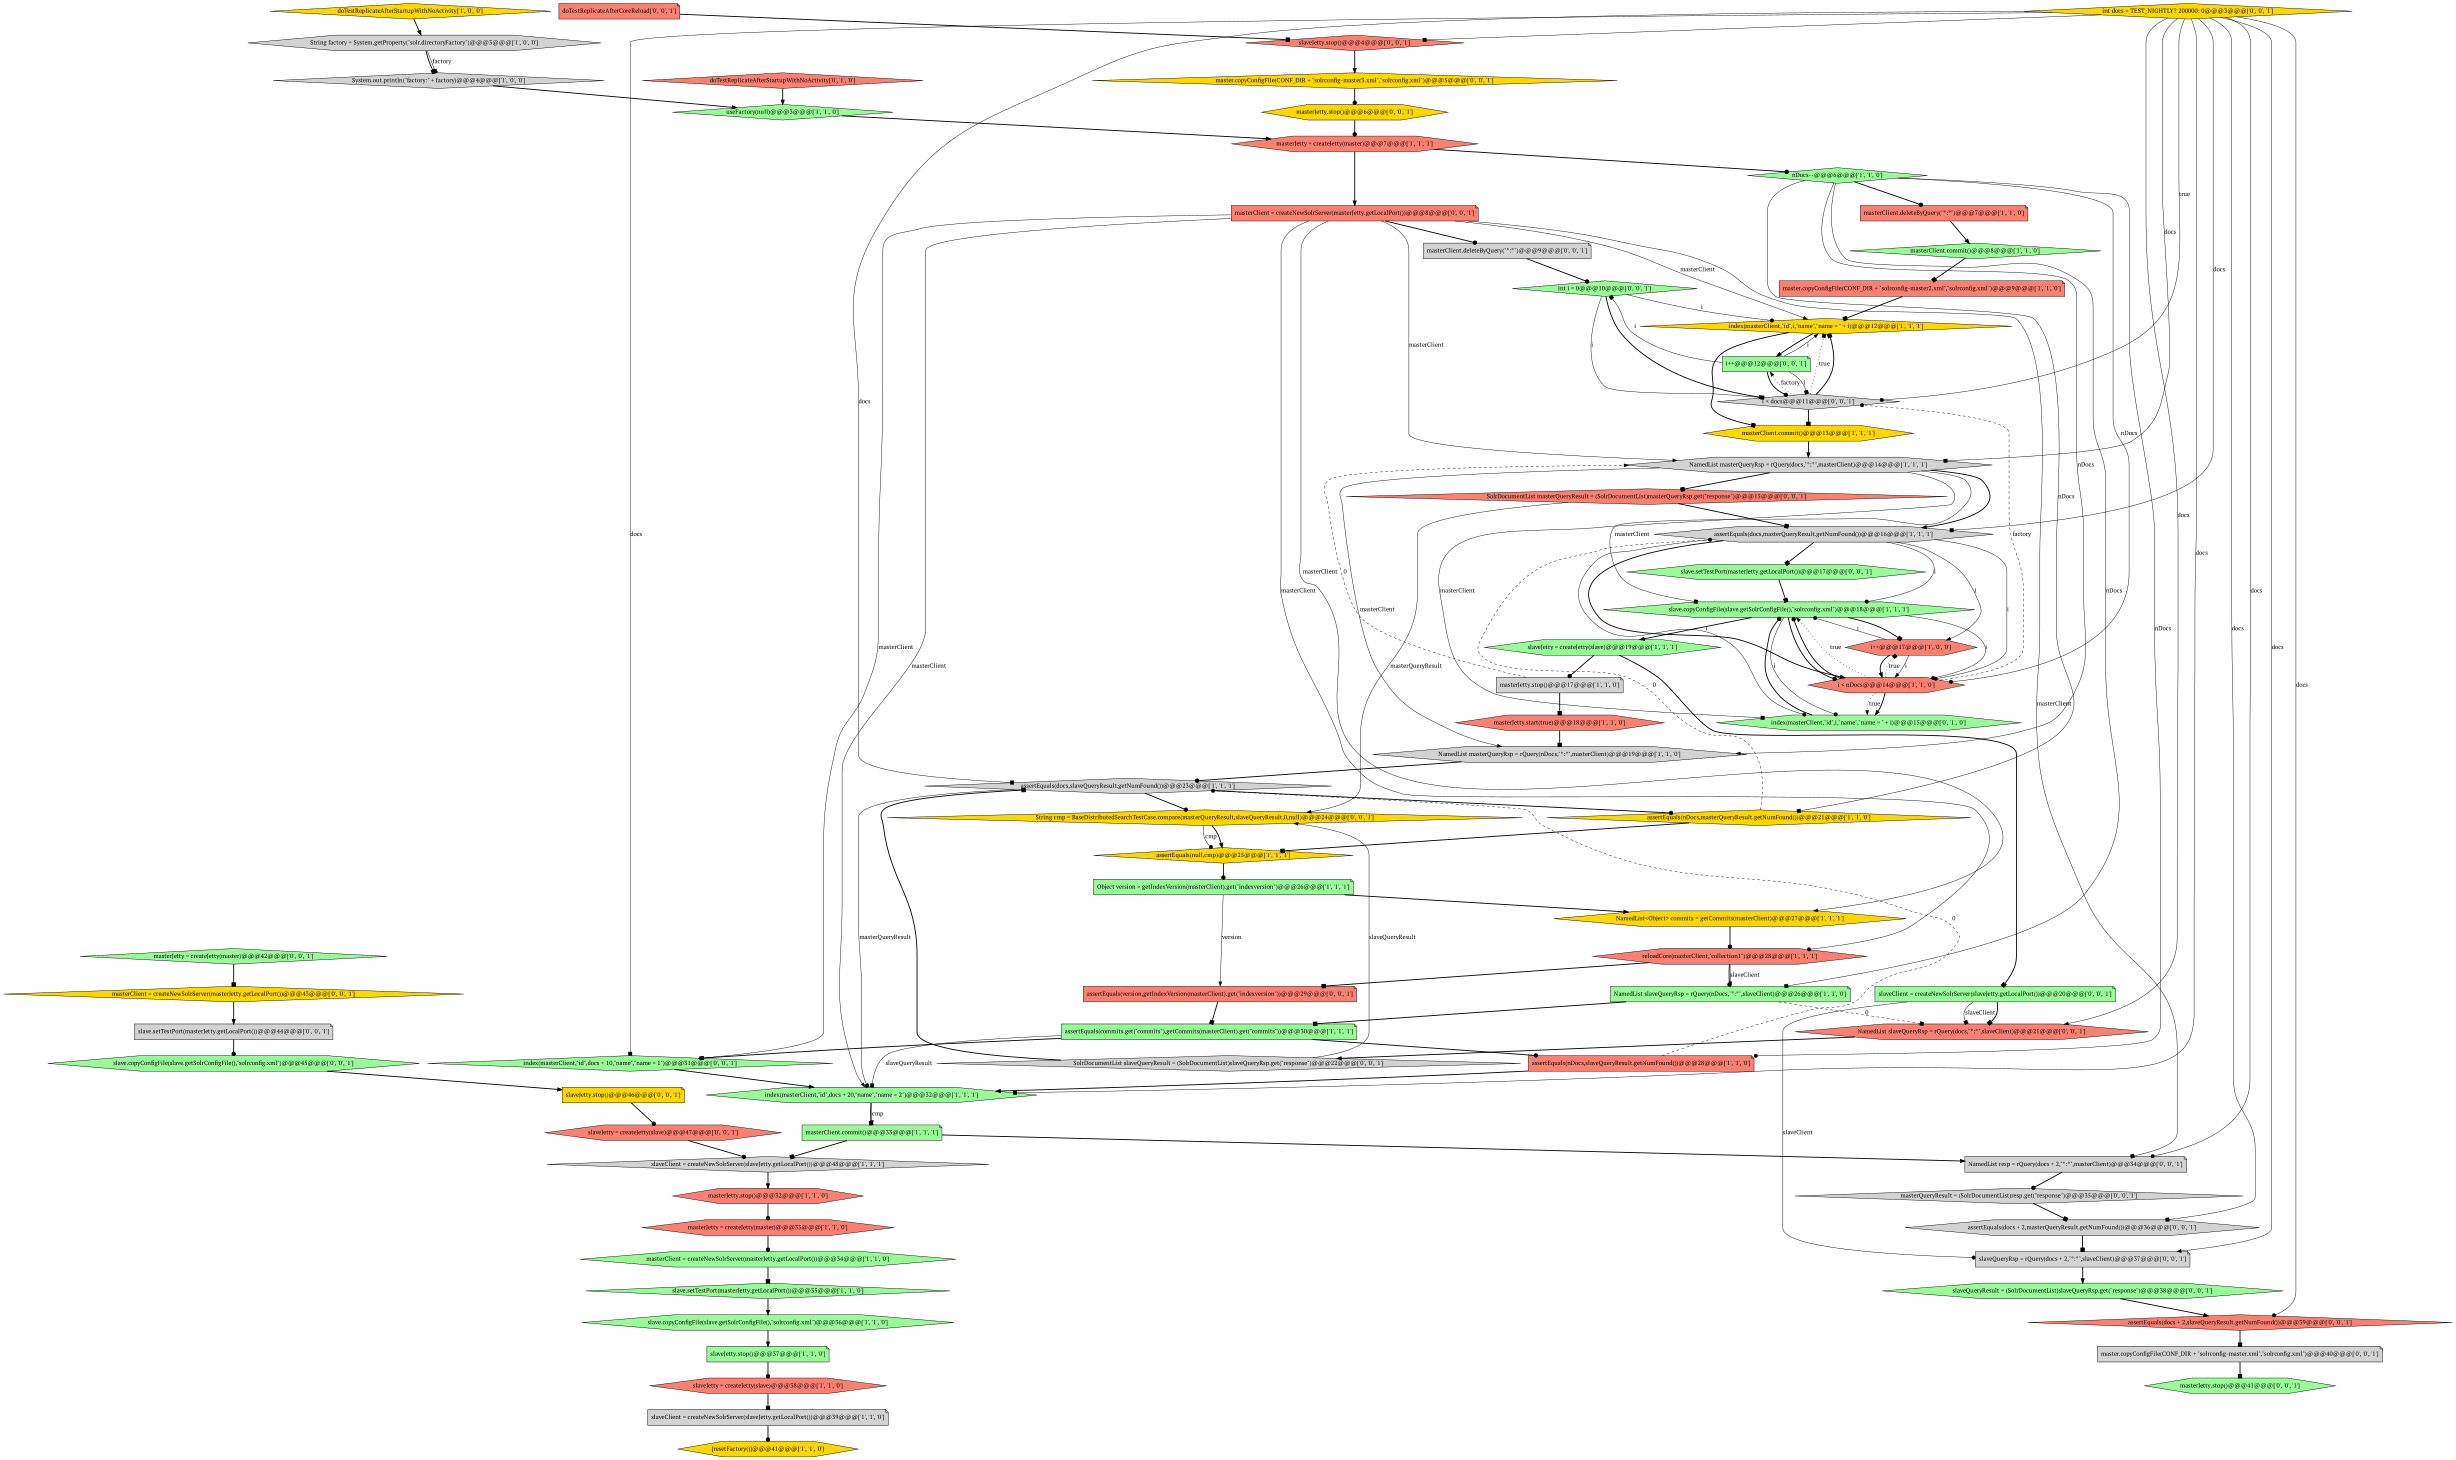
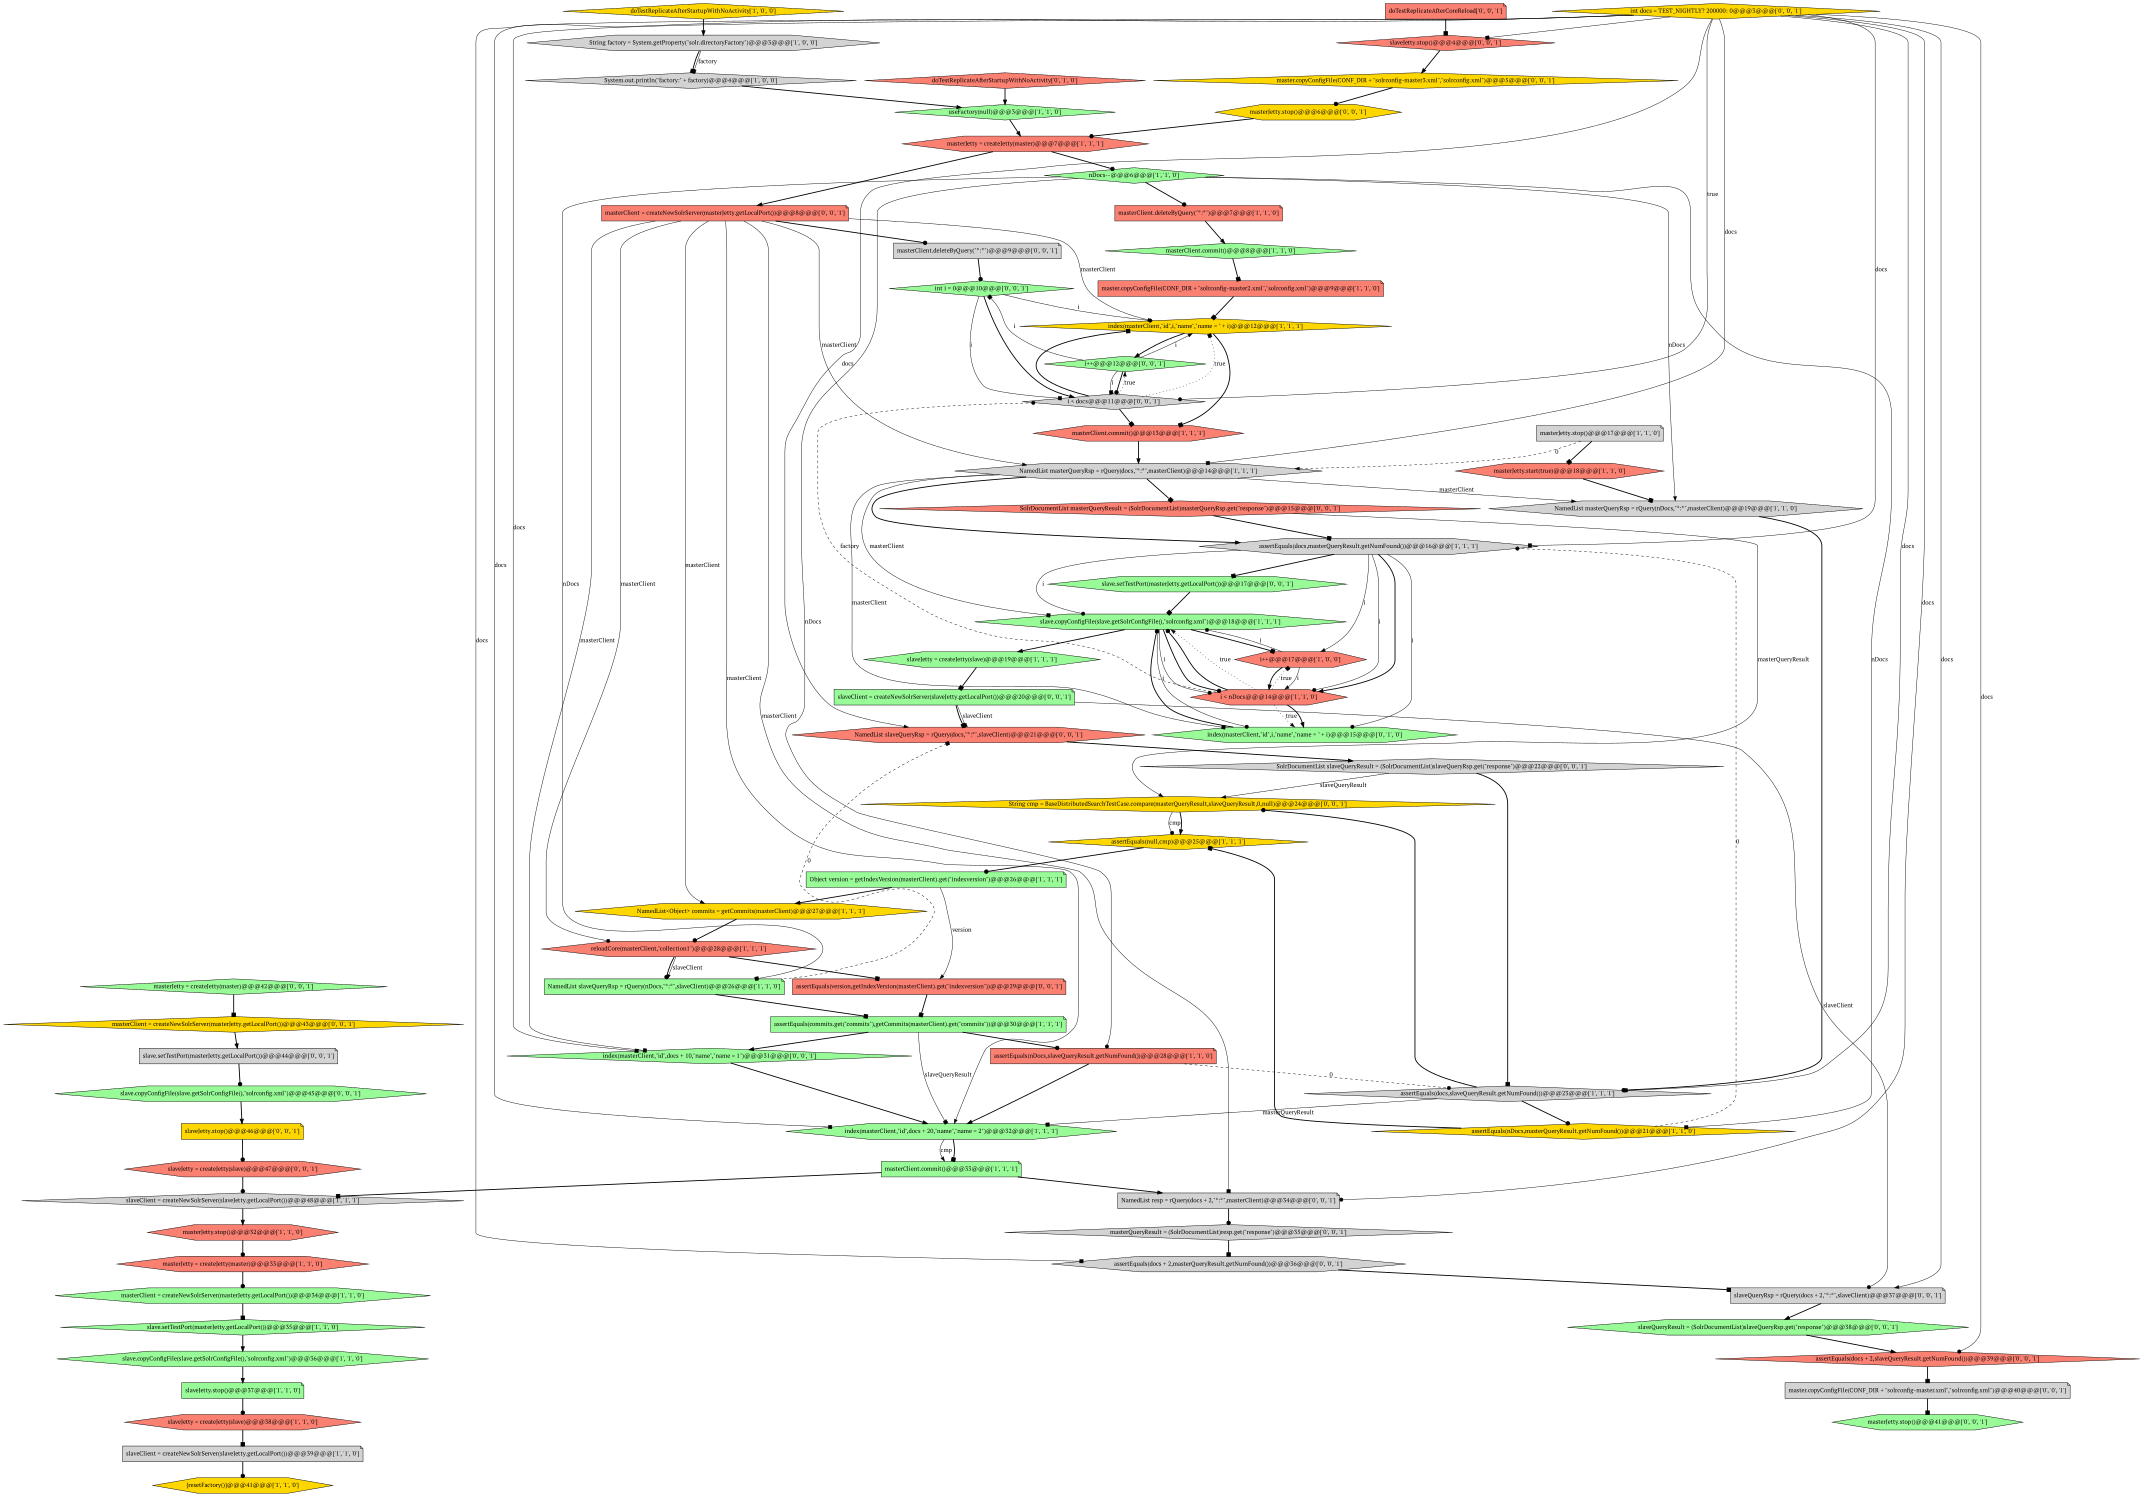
node "i++@@@12@@@['0', '0', '1']": shape note -> diamond
edge "i < docs@@@11@@@['0', '0', '1']" -> "i++@@@12@@@['0', '0', '1']": label "factory" -> "true"
edge "nDocs--@@@6@@@['1', '1', '0']" -> "i < nDocs@@@14@@@['1', '1', '0']": removed, label "nDocs"
node "masterClient.commit()@@@13@@@['1', '1', '1']": fillcolor gold -> salmon
edge "slaveJetty = createJetty(slave)@@@19@@@['1', '1', '1']" -> "masterJetty.stop()@@@17@@@['1', '1', '0']": removed
